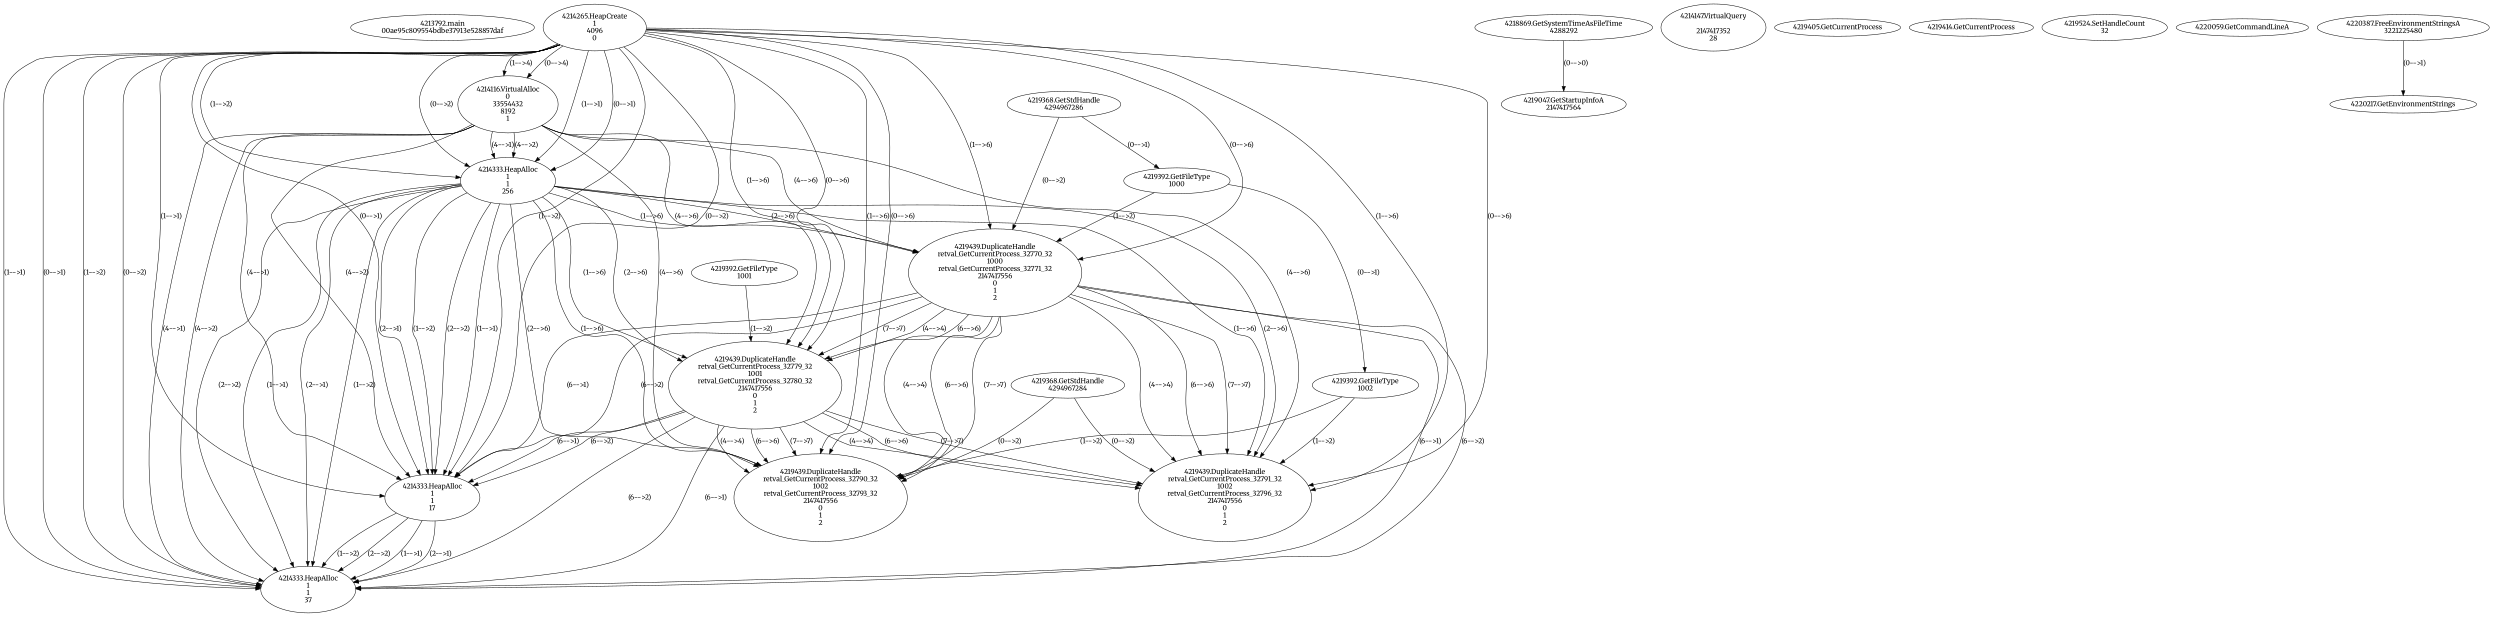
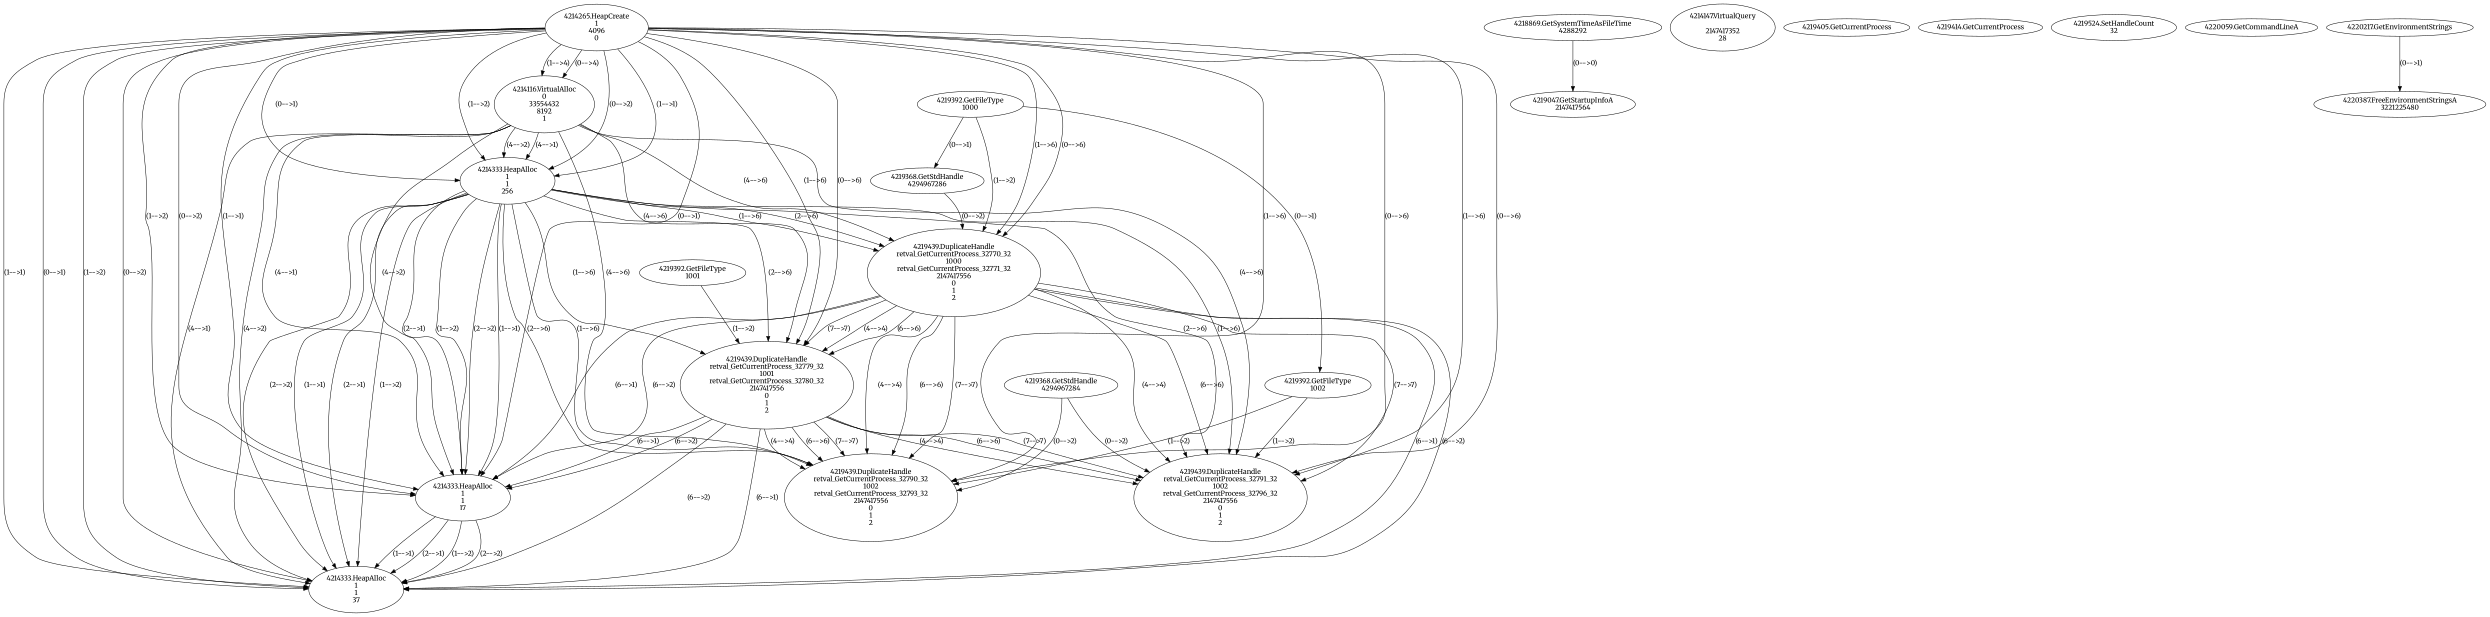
node "4213792.main 00ae95c809554bdbe37913e528857daf": removed
edge "4220387.FreeEnvironmentStringsA 3221225480" -> "4220217.GetEnvironmentStrings": reversed
edge "4219368.GetStdHandle 4294967286" -> "4219392.GetFileType 1000": reversed
